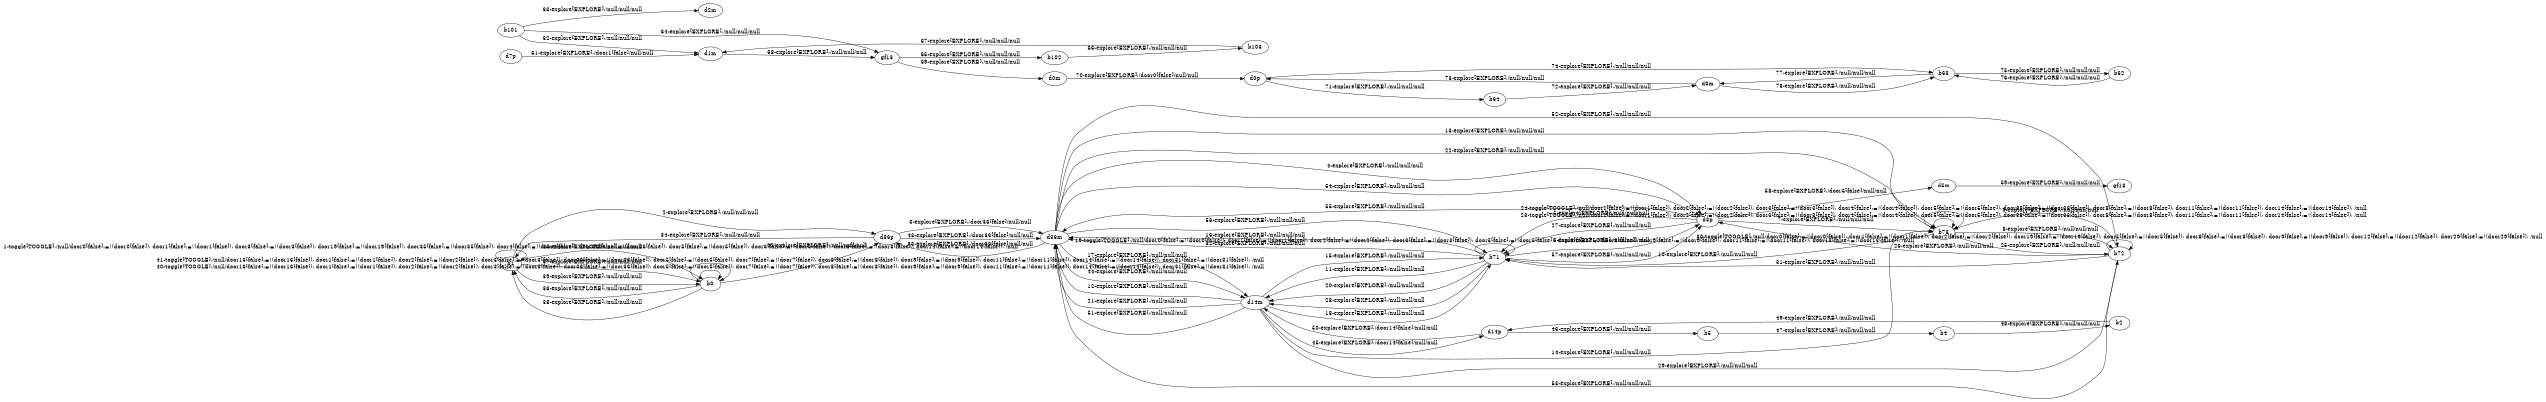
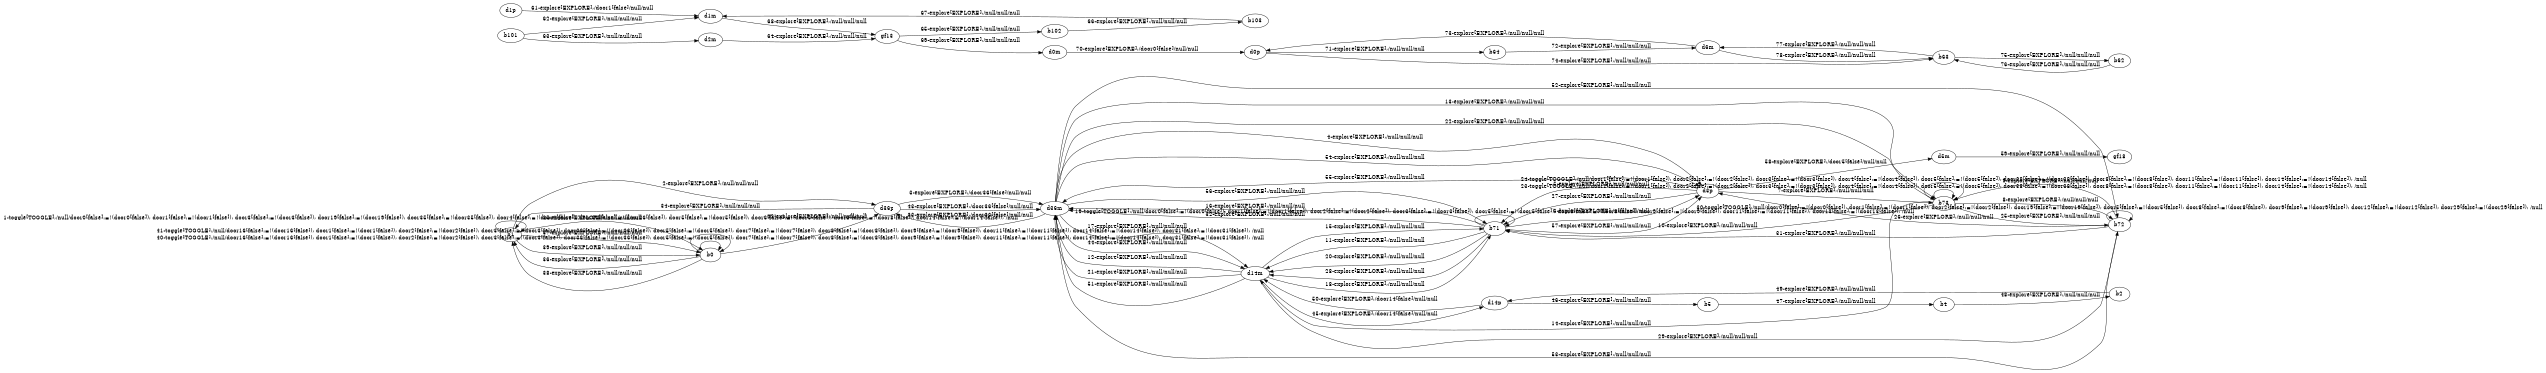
edge "b101" -> "gf13": now "d2m" -> "gf13"
node "d7p": label "d7p" -> "d1p"
edge "d14m" -> "b73": reversed
